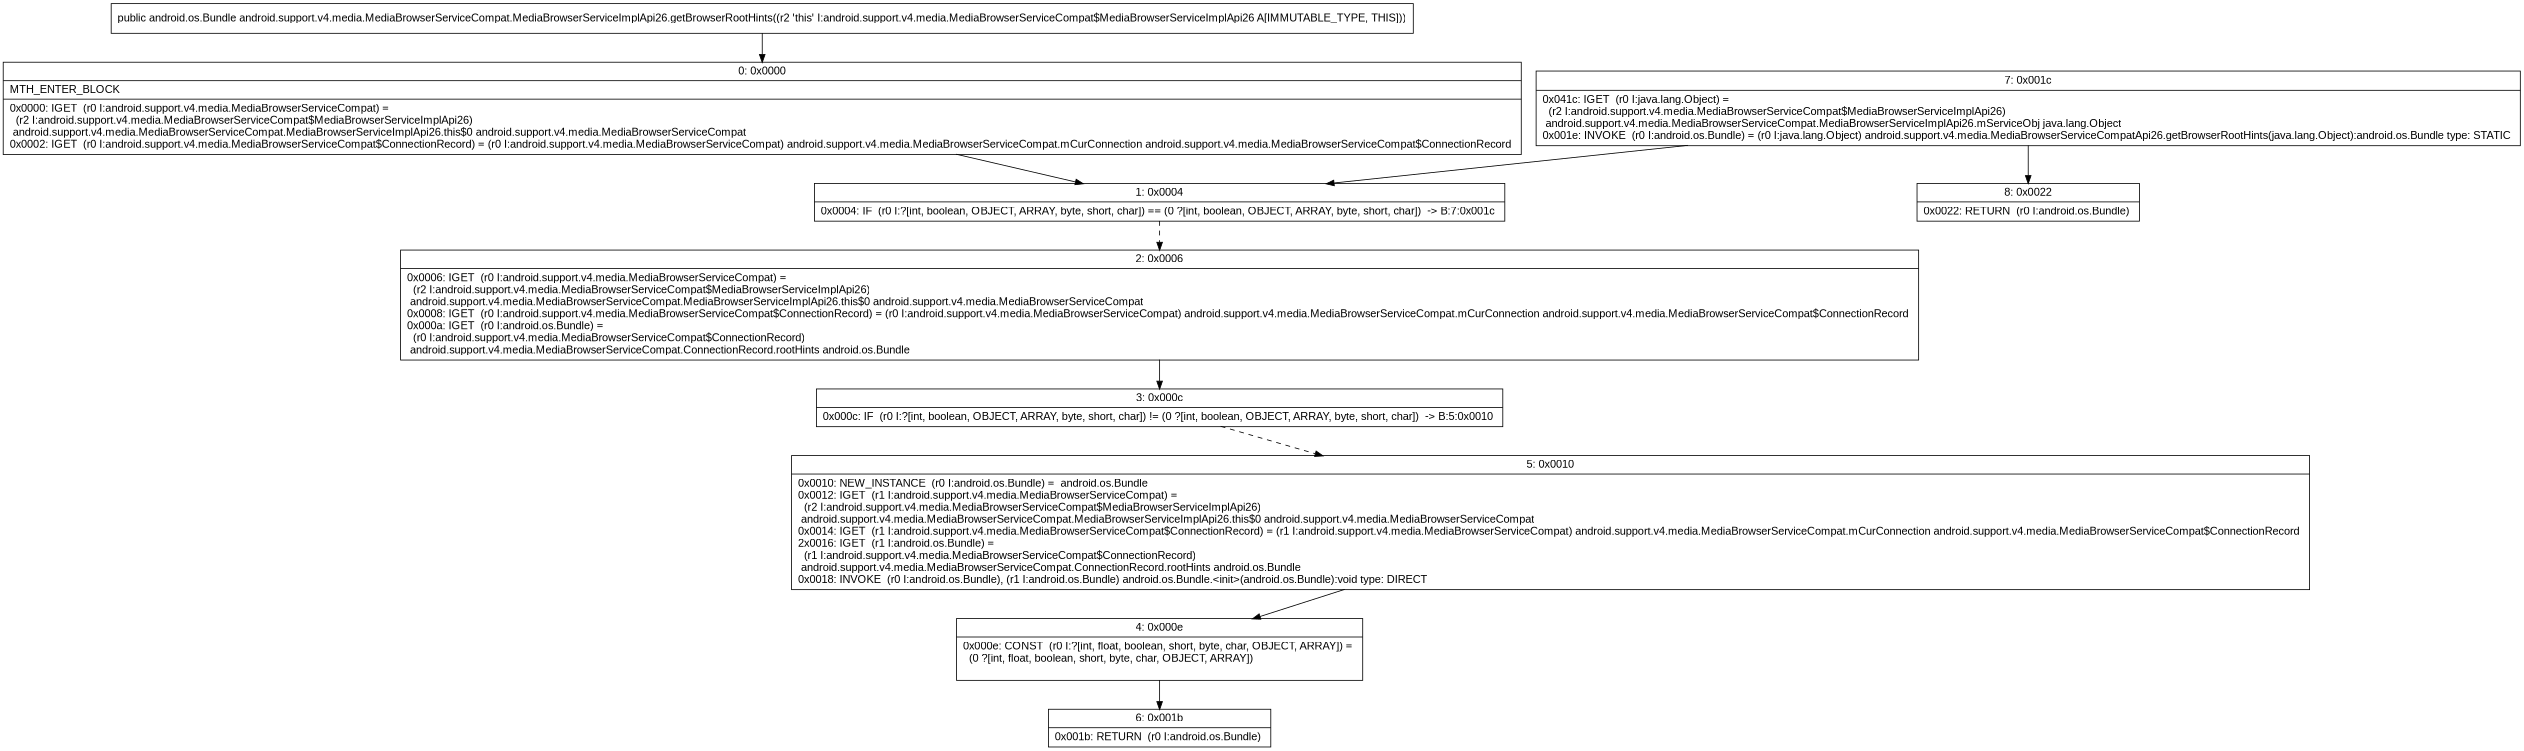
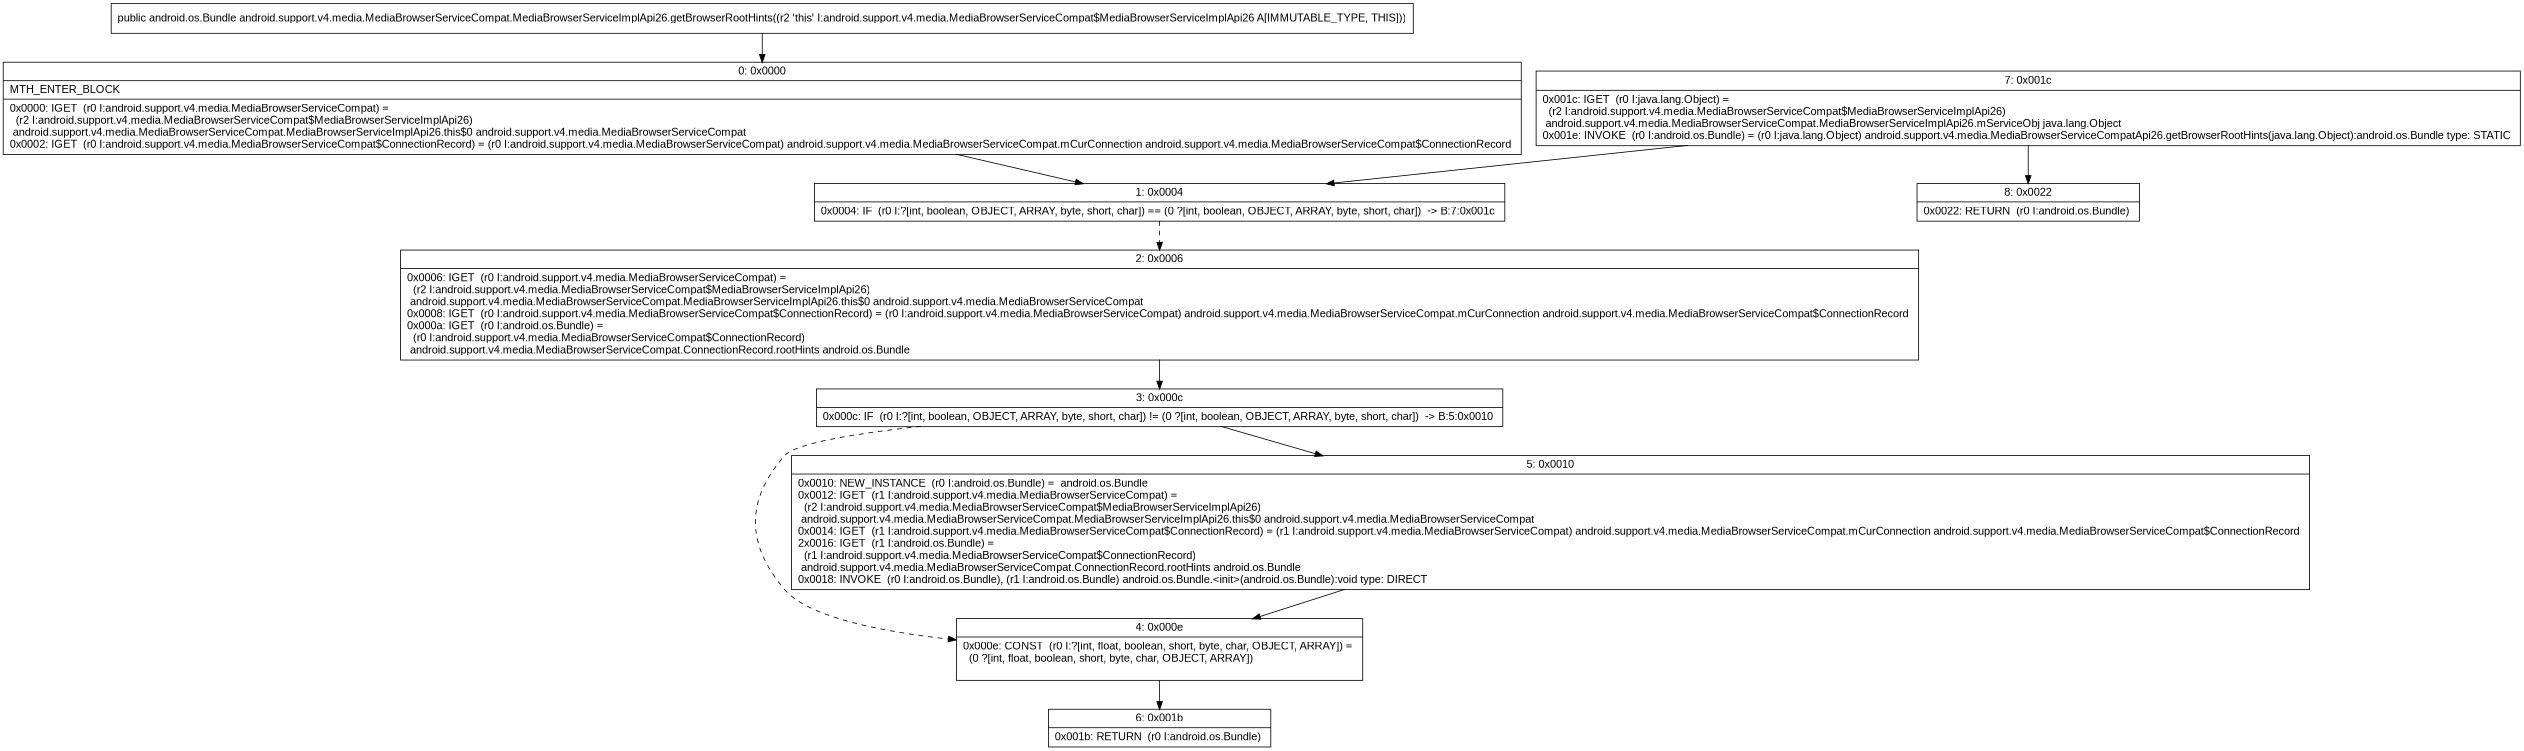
node "7: 0x001c": text "0x041c: IGET  (r0 I:java.lang.Object) =" -> "0x001c: IGET  (r0 I:java.lang.Object) ="
edge "3: 0x000c" -> "5: 0x0010": style dashed -> solid
edge "3: 0x000c" -> "4: 0x000e": added
